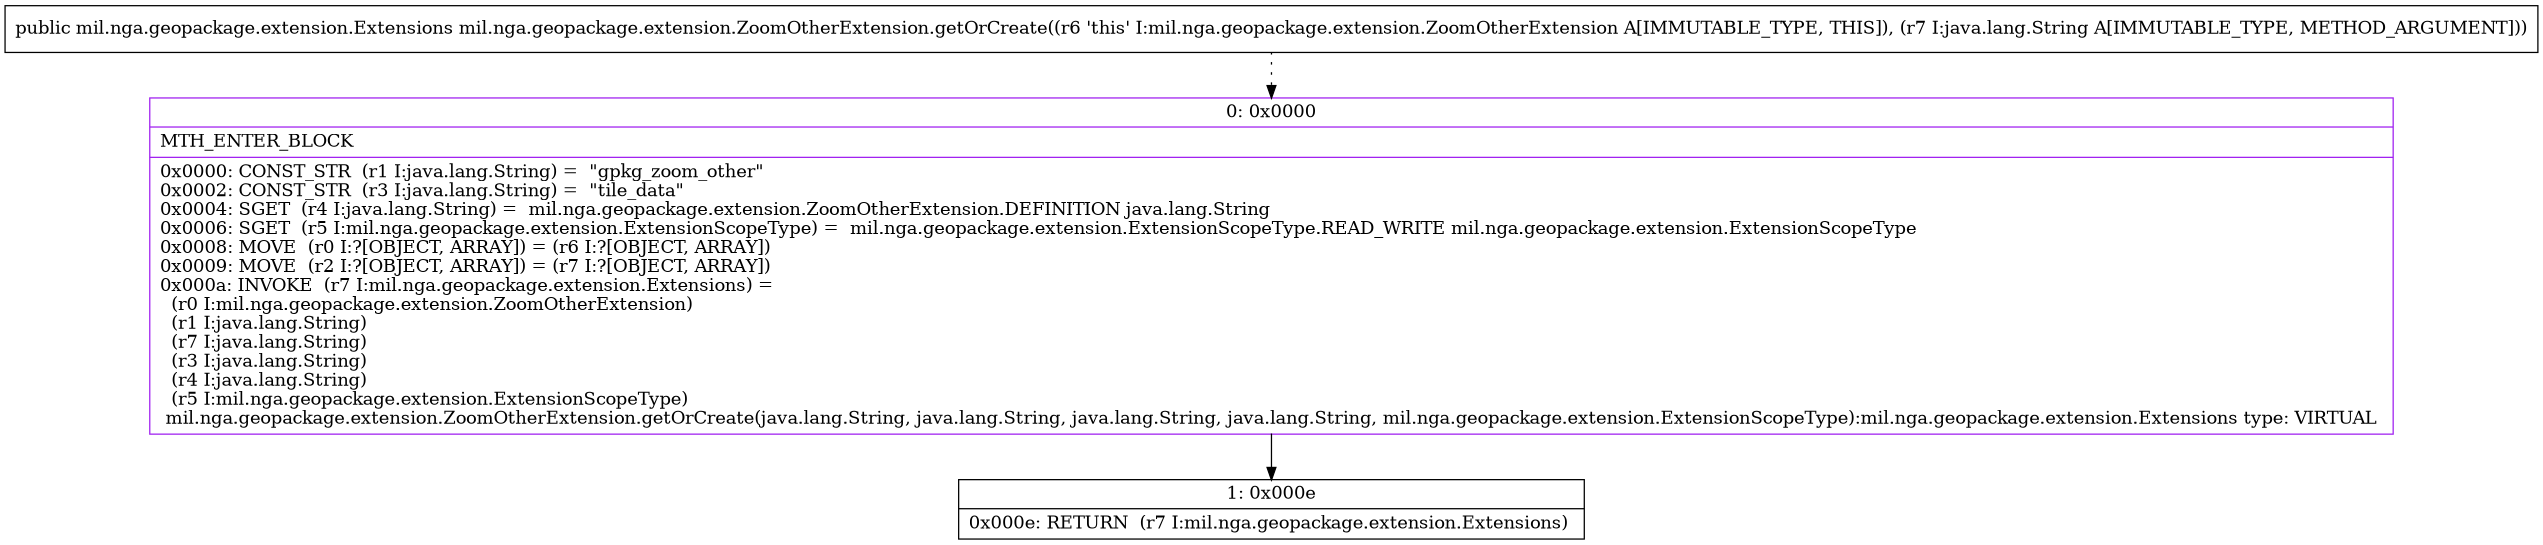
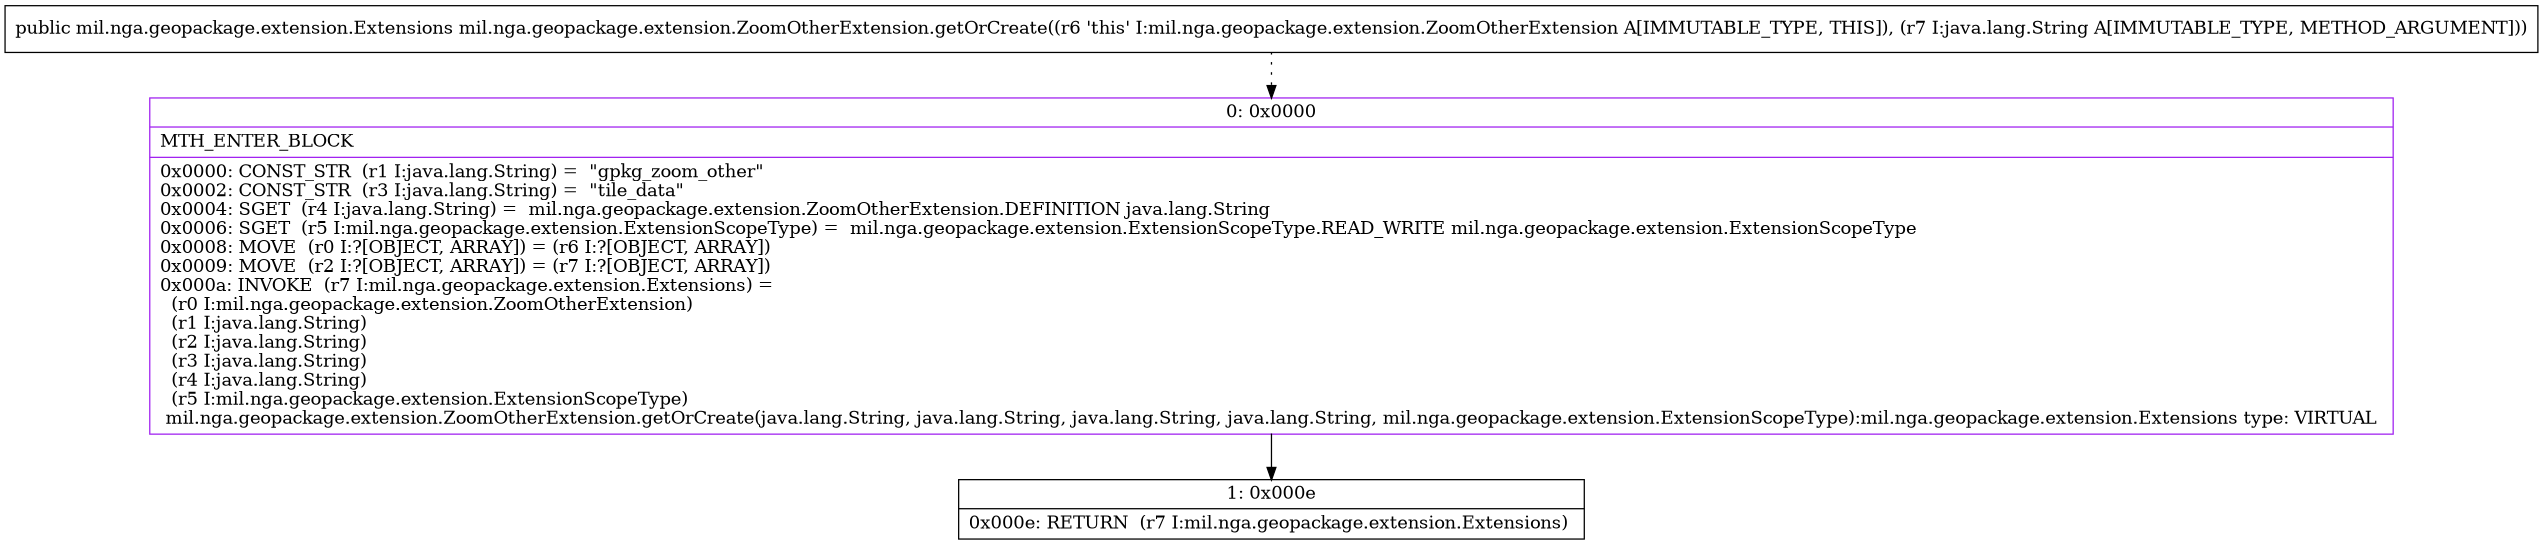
node "0: 0x0000": text "(r7 I:java.lang.String)" -> "(r2 I:java.lang.String)"
